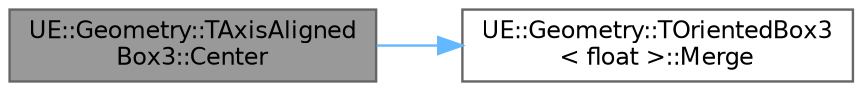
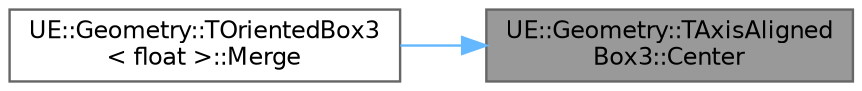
edge "UE::Geometry::TAxisAligned Box3::Center" -> "UE::Geometry::TOrientedBox3 < float >::Merge": reversed
